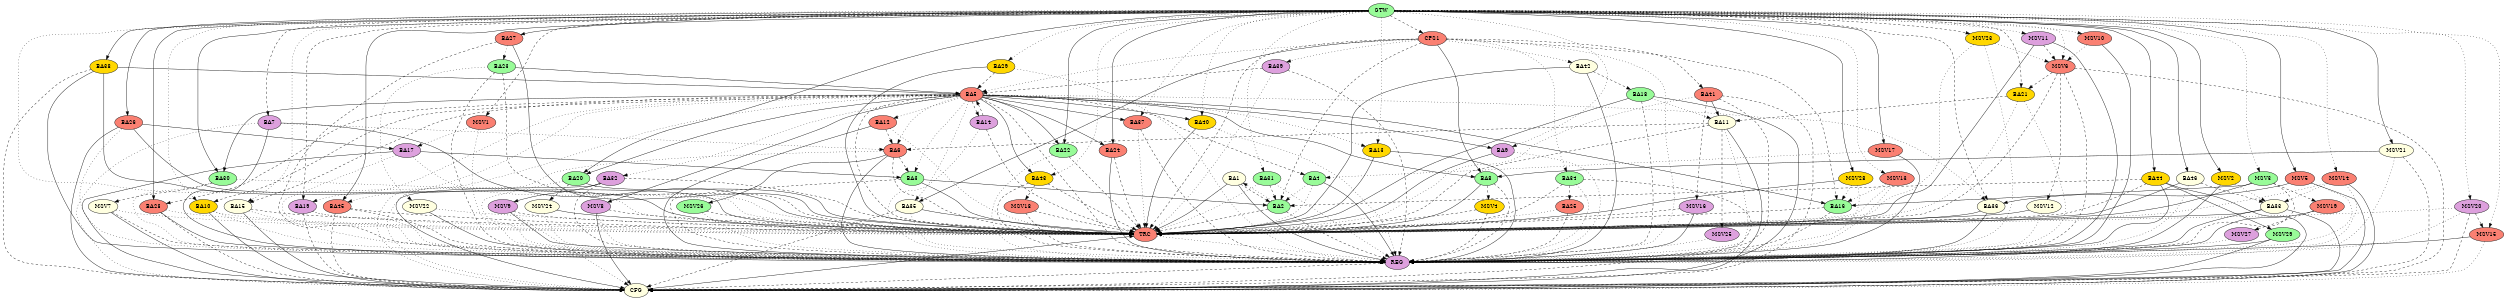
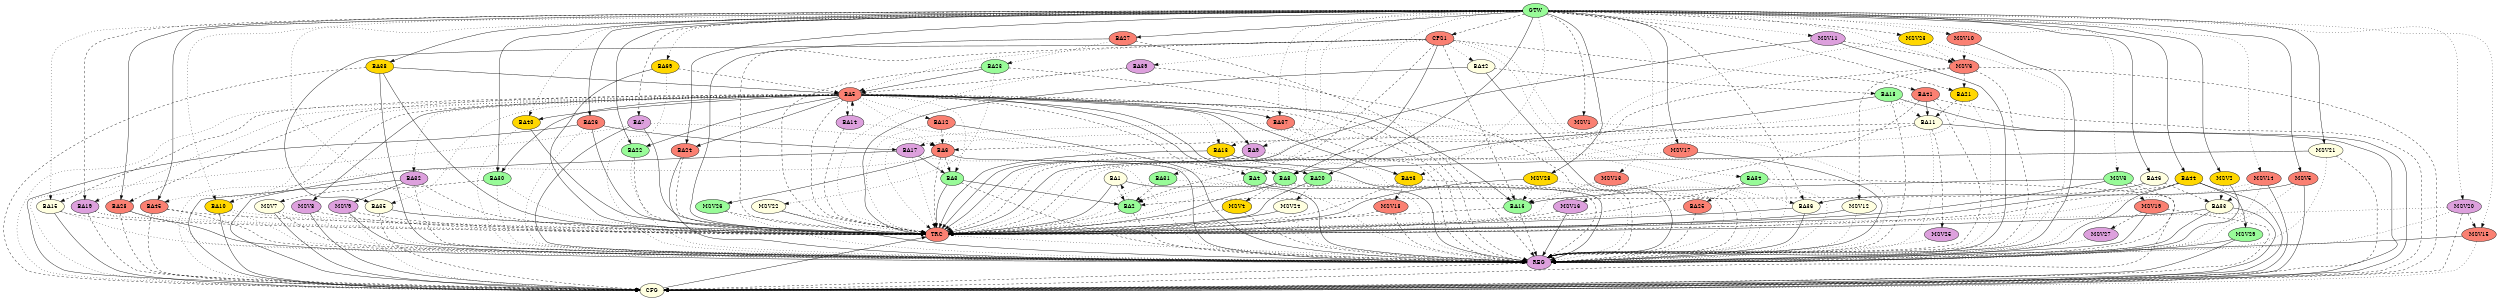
node "BA29": label "BA29" -> "BA69"
edge "MSV19" -> "CFG": added
